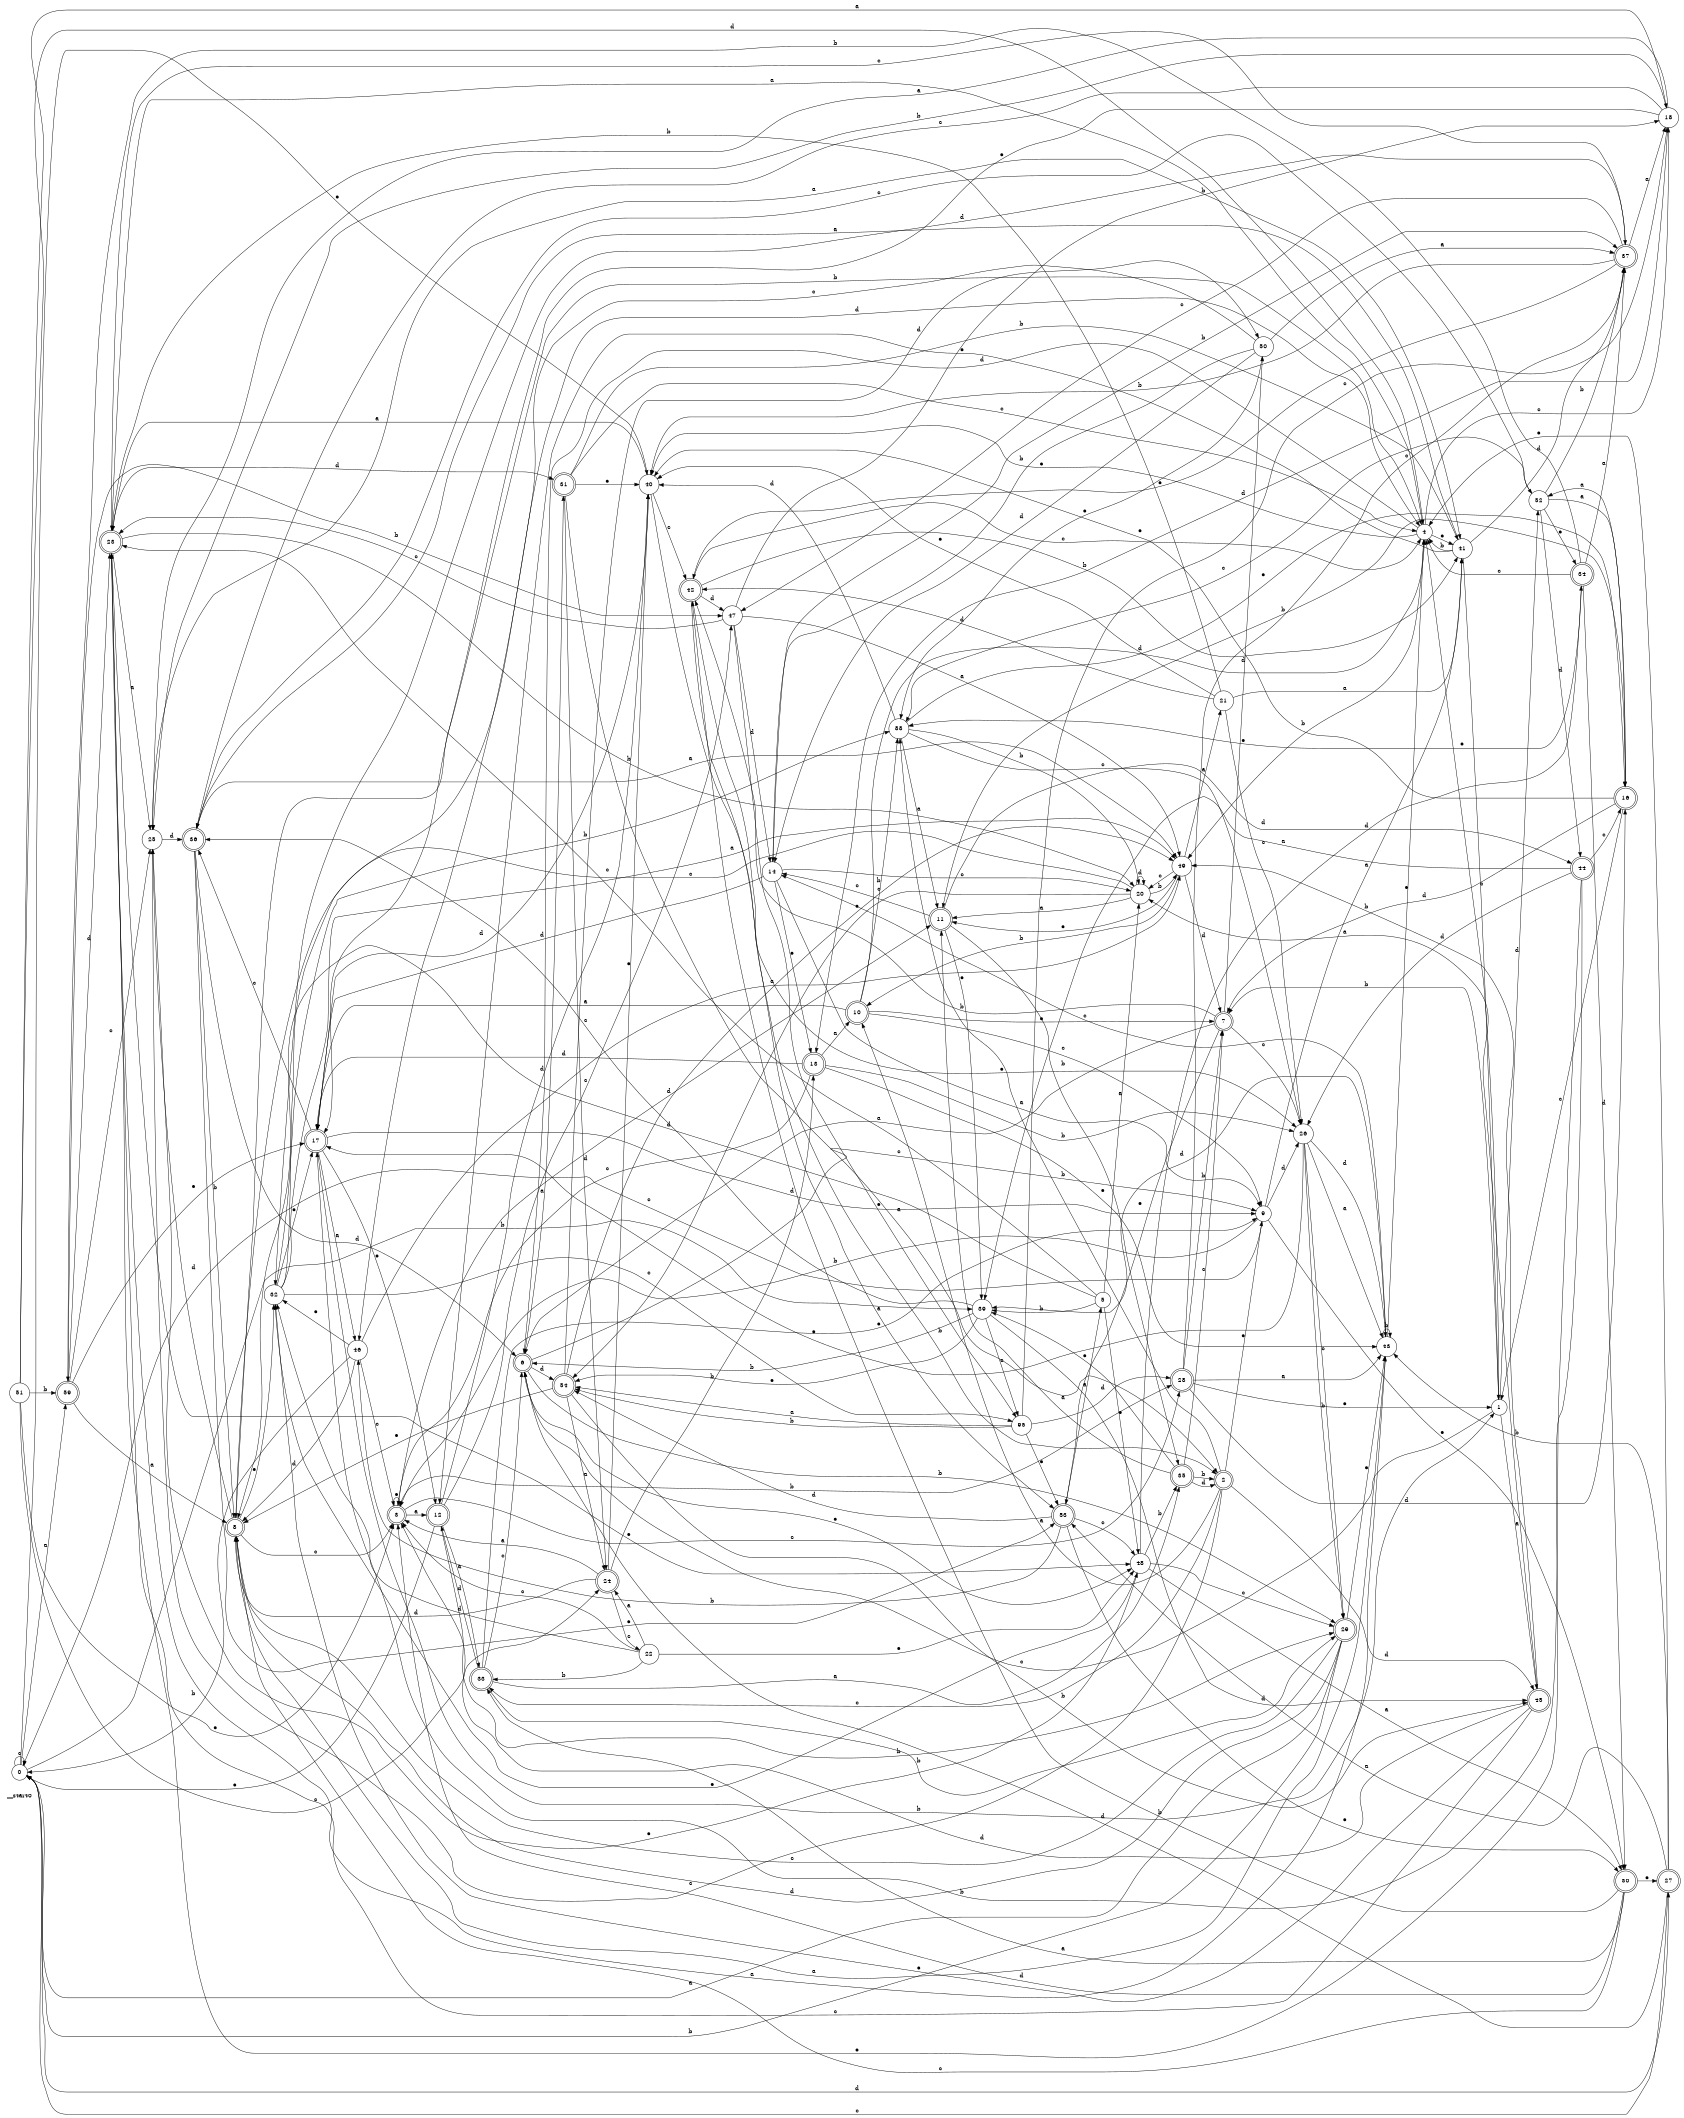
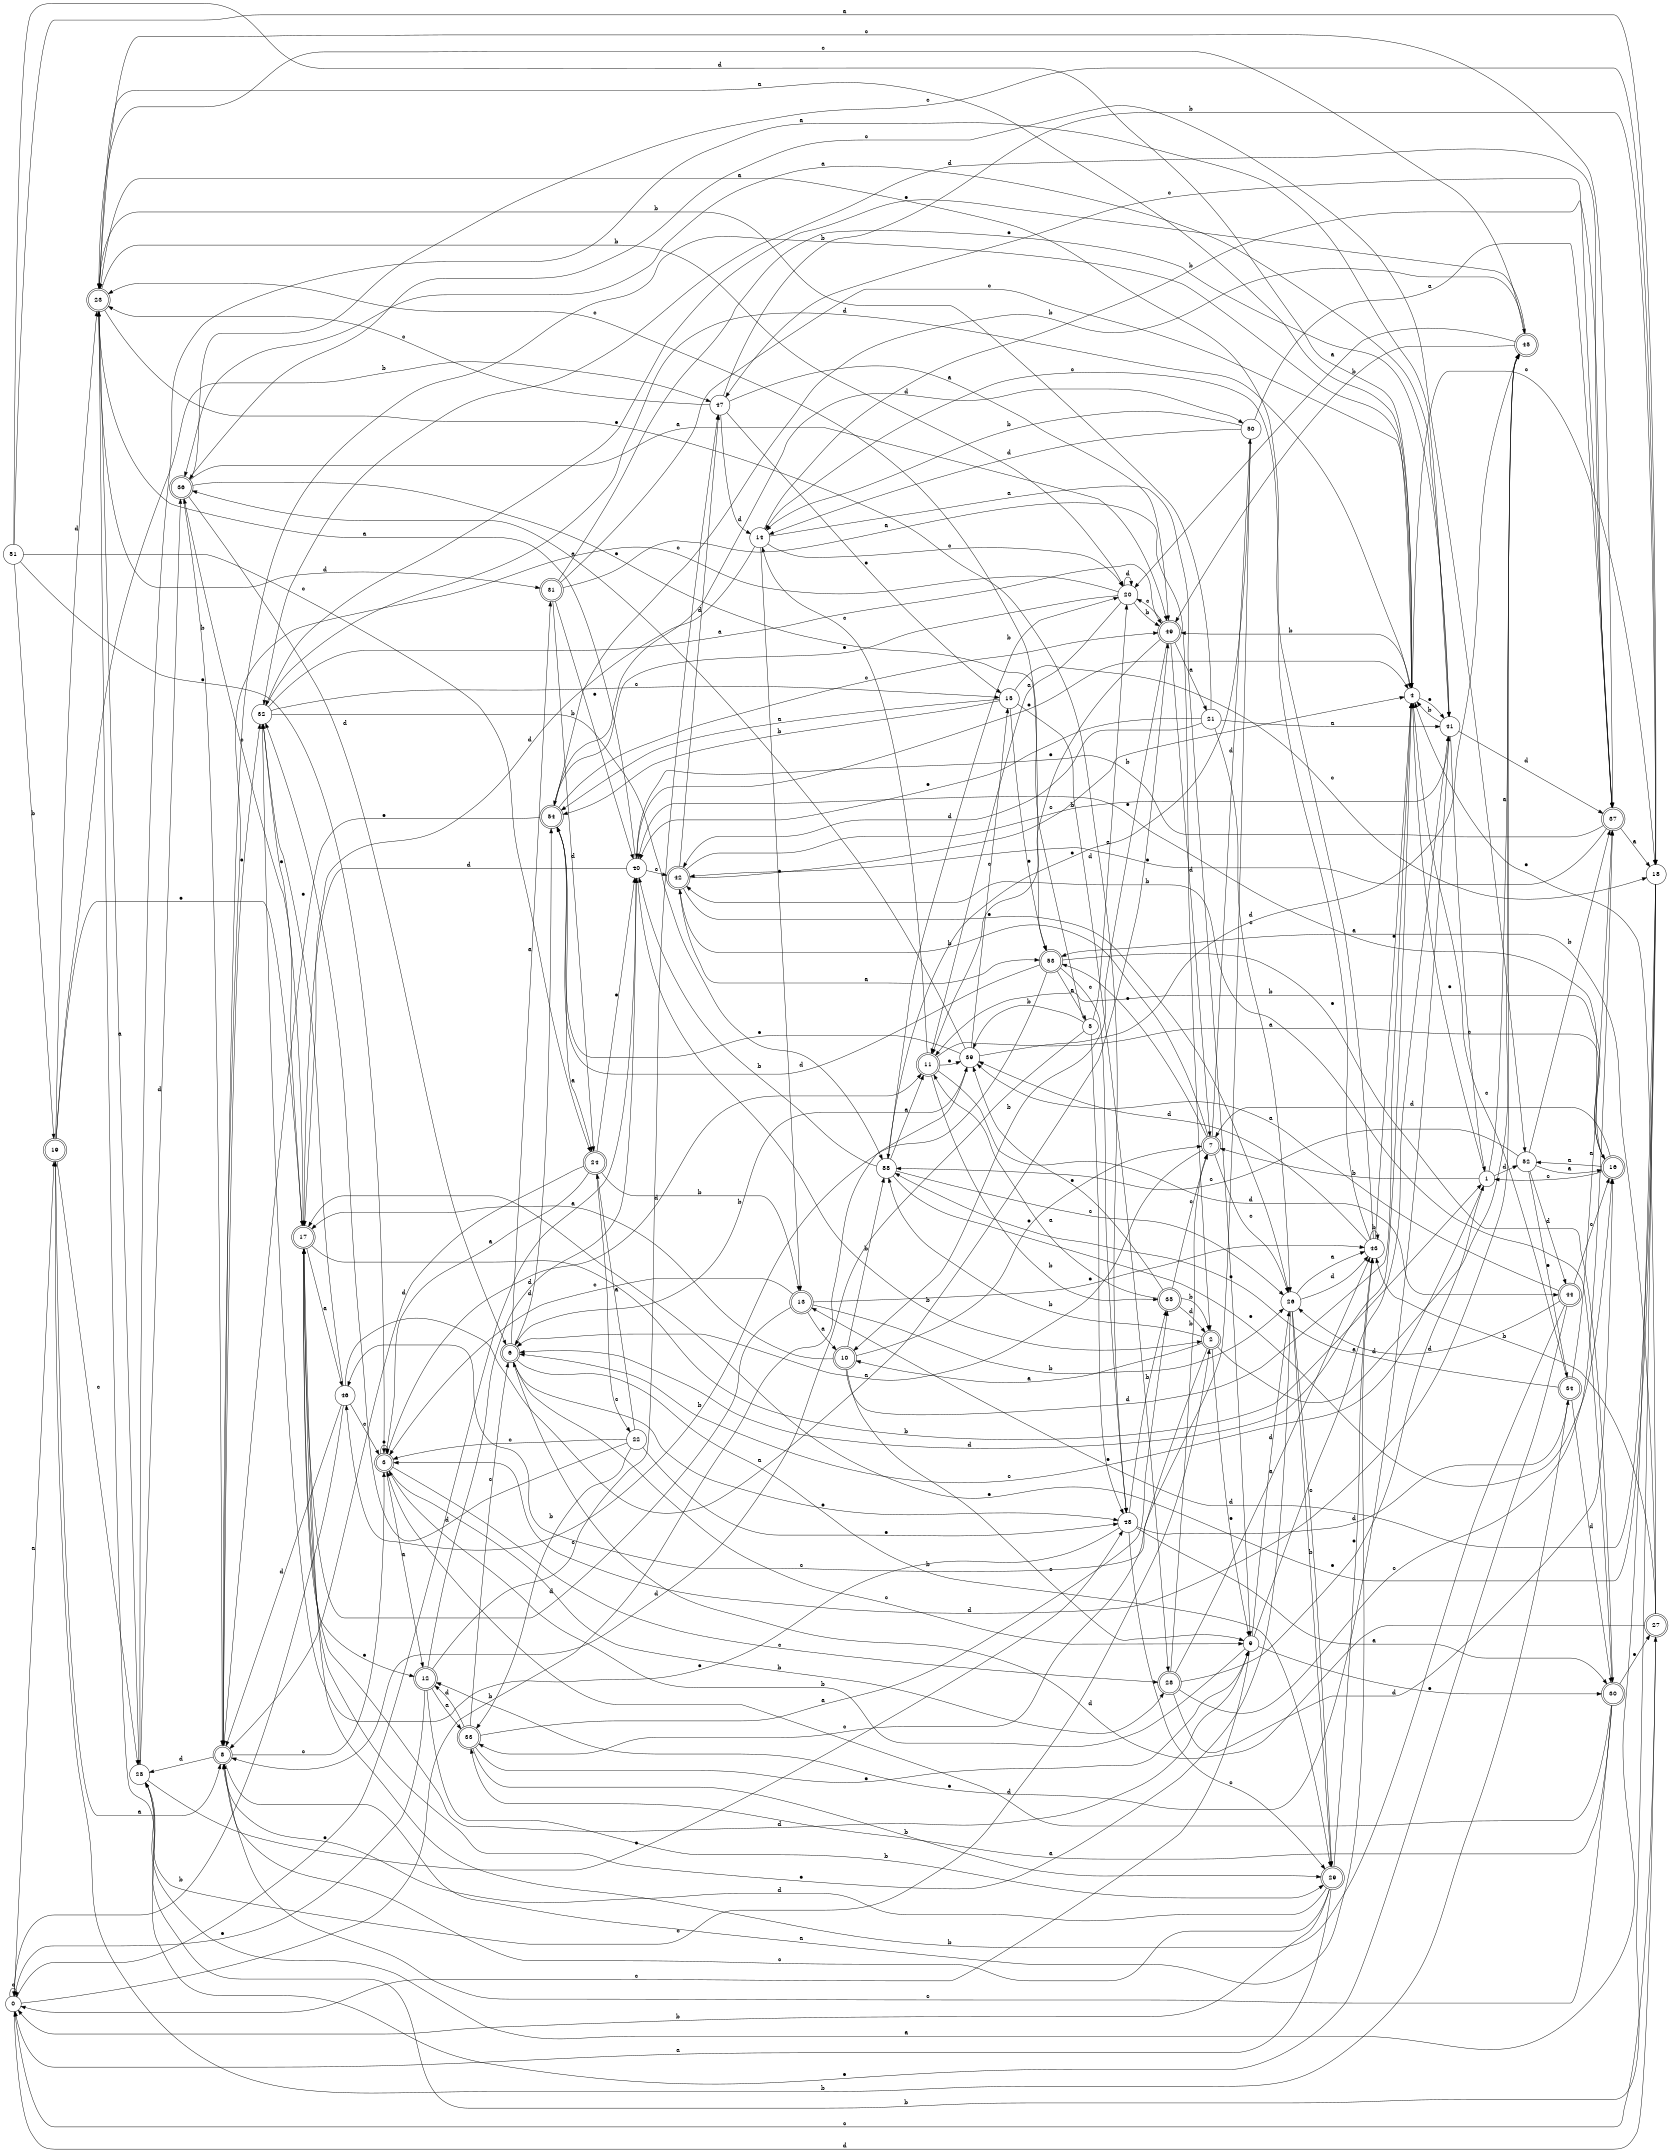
edge "31" -> "41": label "b" -> "e"
edge "4" -> "40": reversed
edge "88" -> "40": label "d" -> "b"
node "49": shape circle -> doublecircle
edge "39" -> "36": label "c" -> "a"
edge "11" -> "16": added, label "a"
node "59": label "59" -> "19"
node "95": label "95" -> "15"
node "__start0": removed
edge "2" -> "25": reversed
